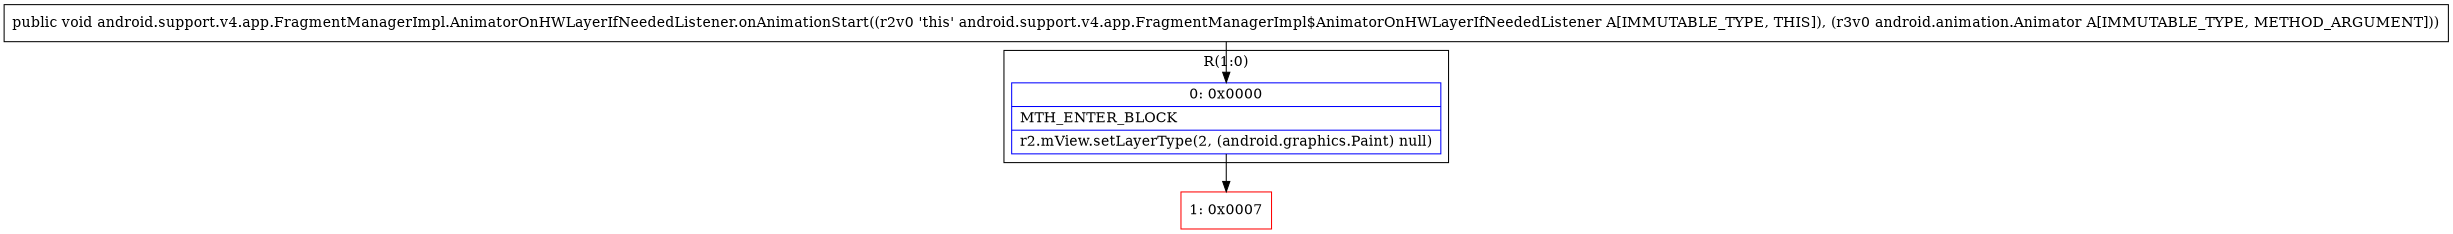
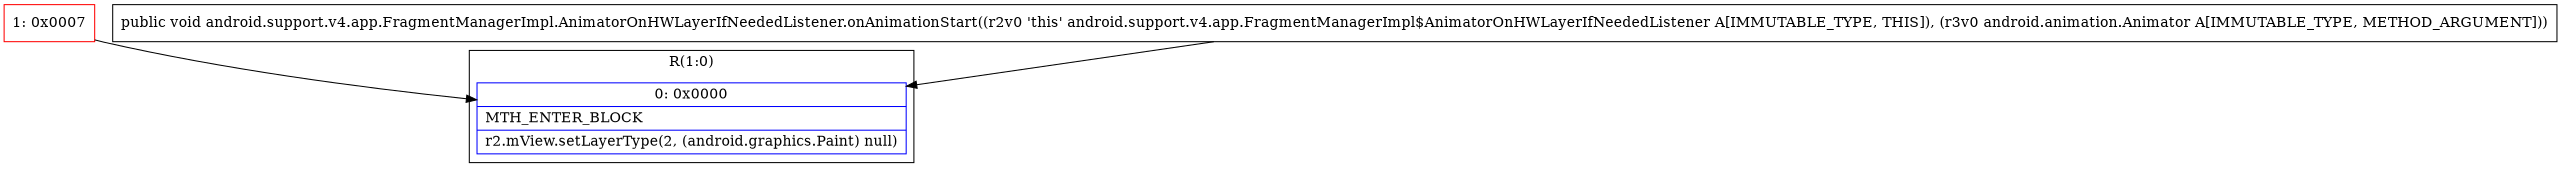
edge "0: 0x0000" -> "1: 0x0007": reversed
